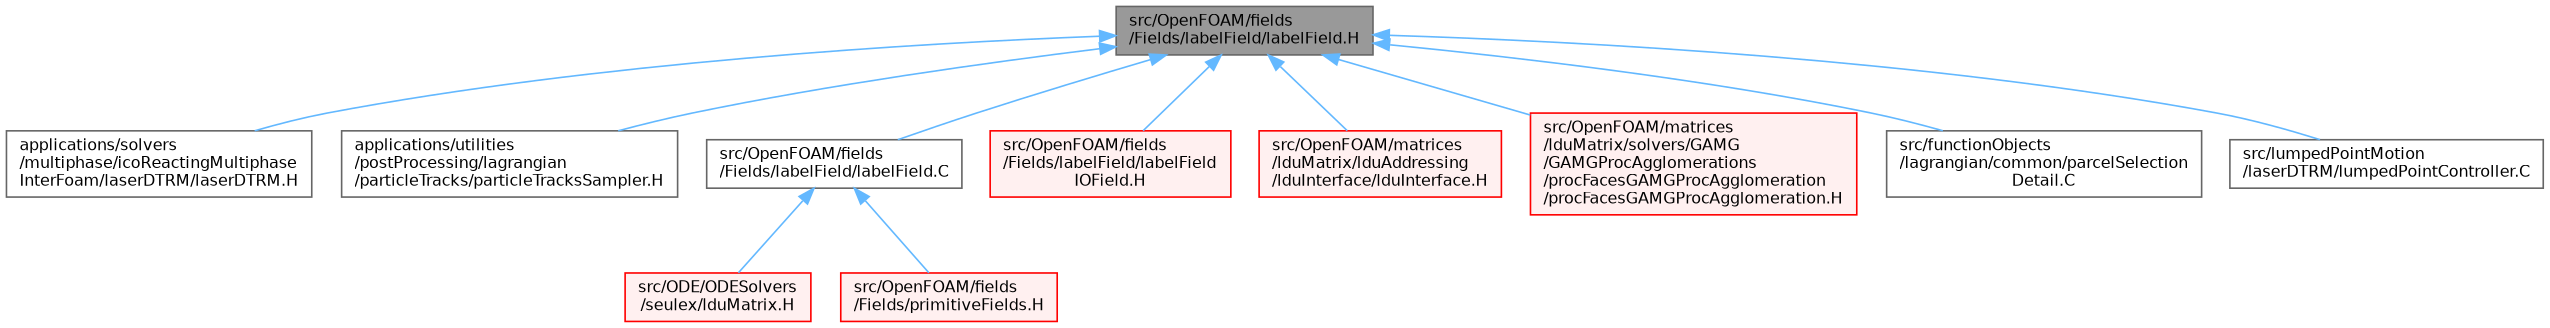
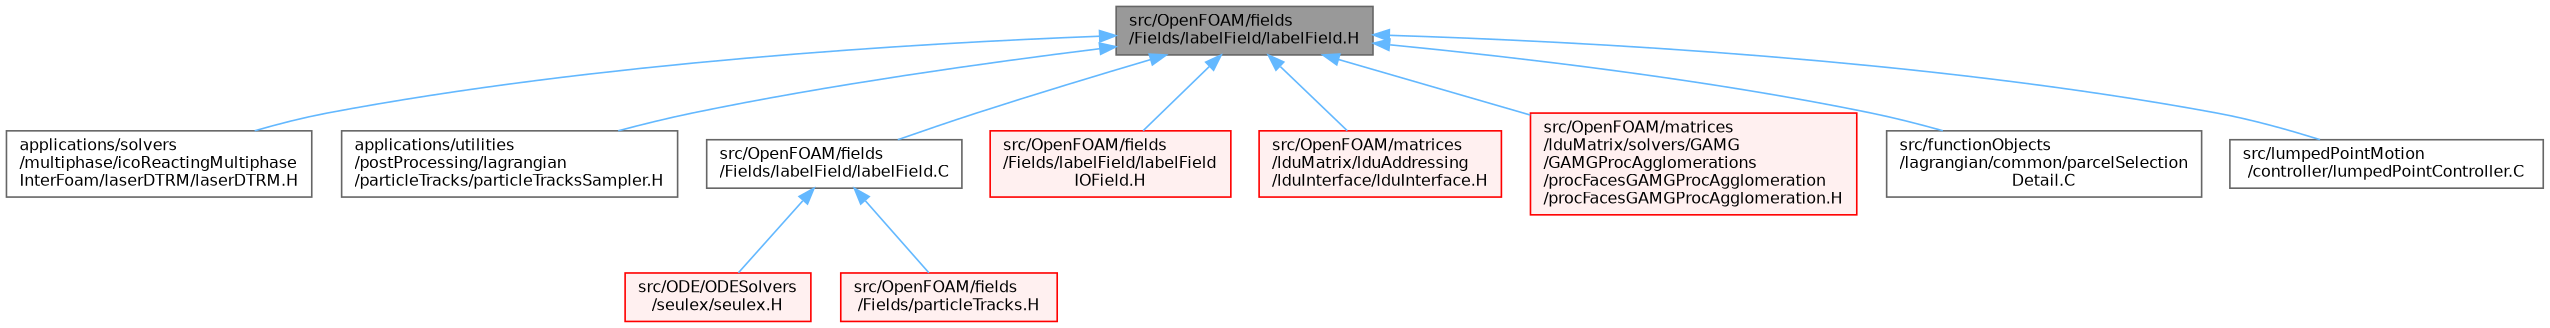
node "src/lumpedPointMotion /laserDTRM/lumpedPointController.C": label "src/lumpedPointMotion /laserDTRM/lumpedPointController.C" -> "src/lumpedPointMotion /controller/lumpedPointController.C"
node "src/ODE/ODESolvers /seulex/lduMatrix.H": label "src/ODE/ODESolvers /seulex/lduMatrix.H" -> "src/ODE/ODESolvers /seulex/seulex.H"
node "src/OpenFOAM/fields /Fields/primitiveFields.H": label "src/OpenFOAM/fields /Fields/primitiveFields.H" -> "src/OpenFOAM/fields /Fields/particleTracks.H"
